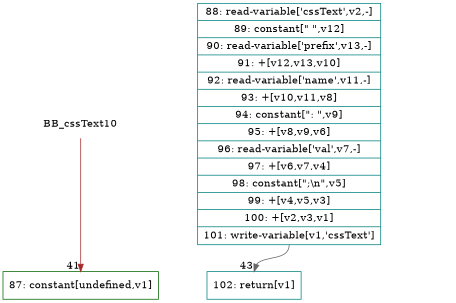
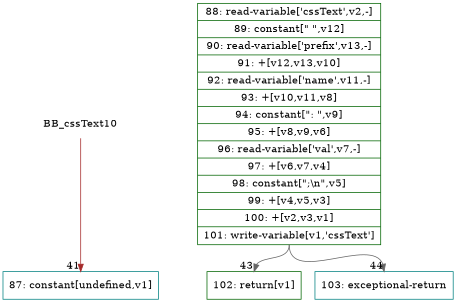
node "88: read-variable['cssText',v2,-]": color teal -> darkgreen
node "87: constant[undefined,v1]": color darkgreen -> teal
node "102: return[v1]": color teal -> darkgreen
node "103: exceptional-return": added
